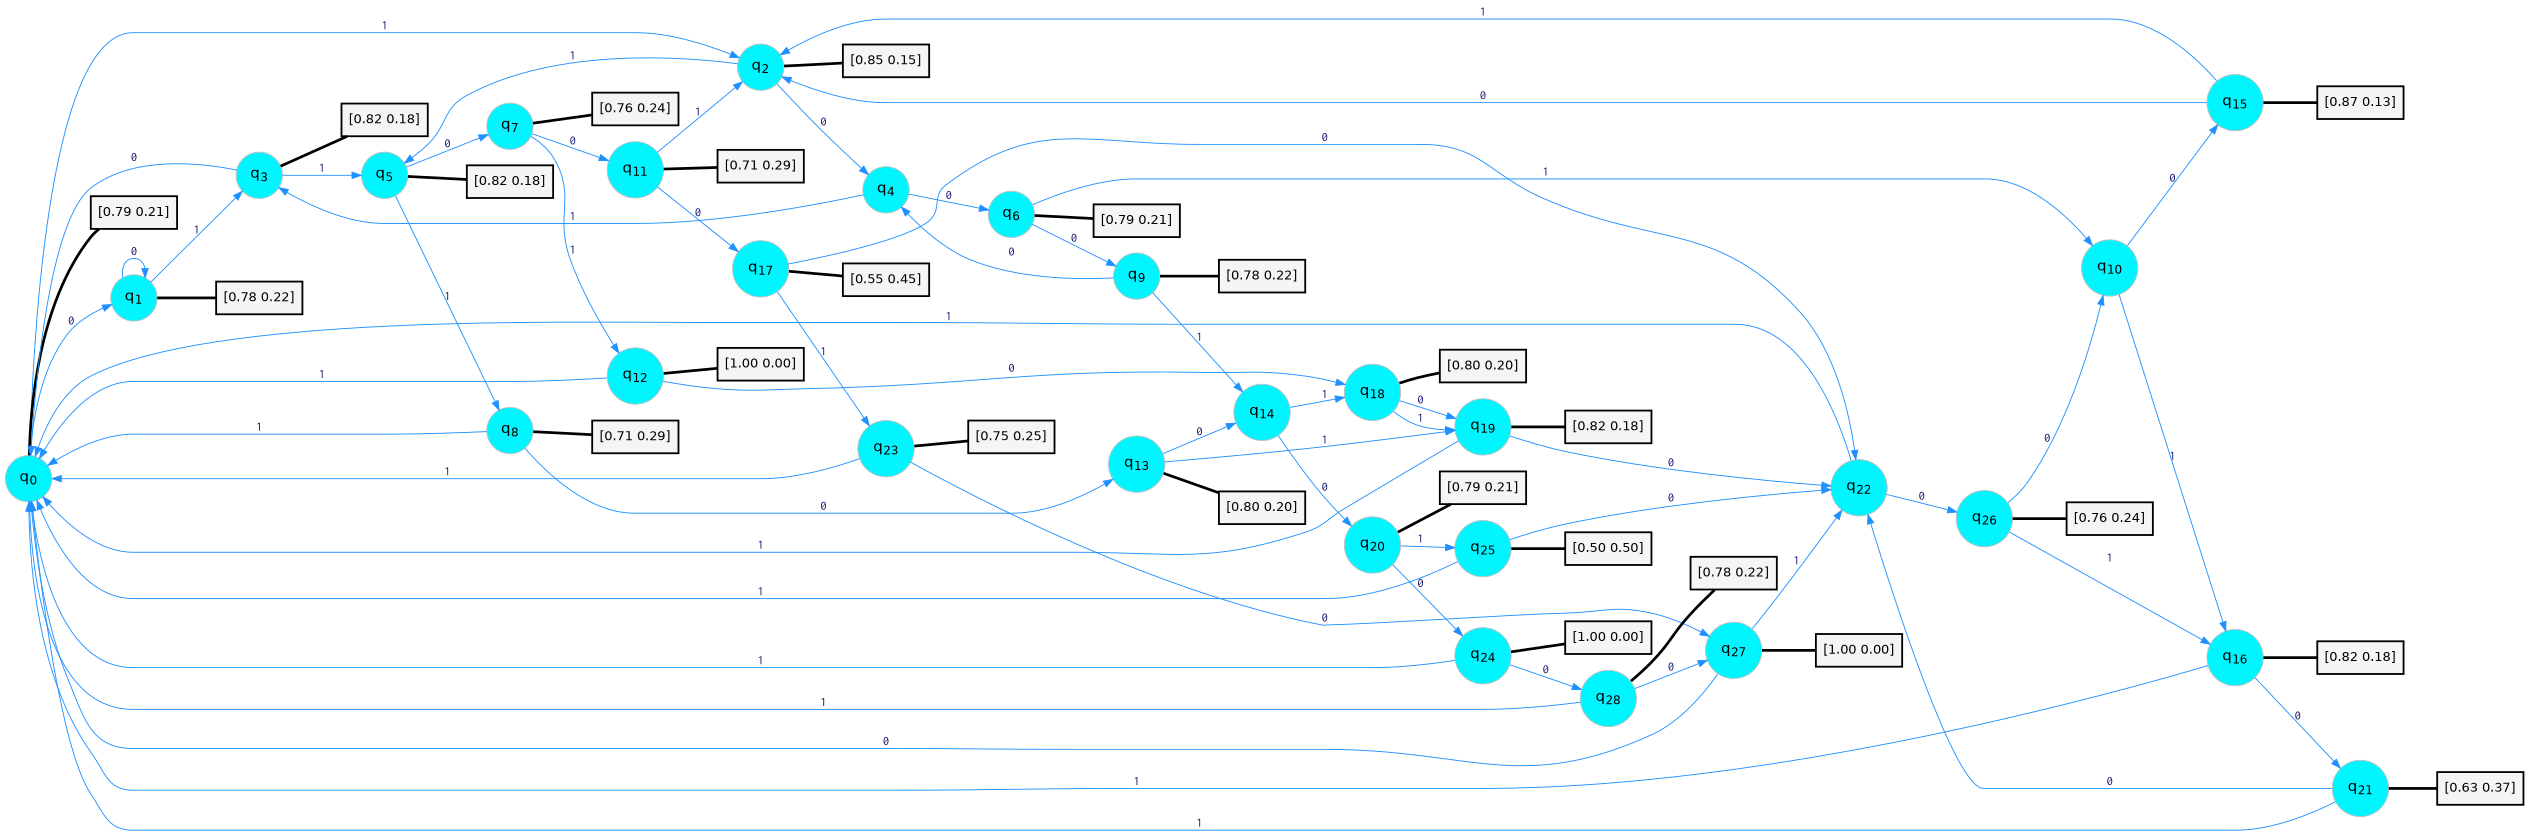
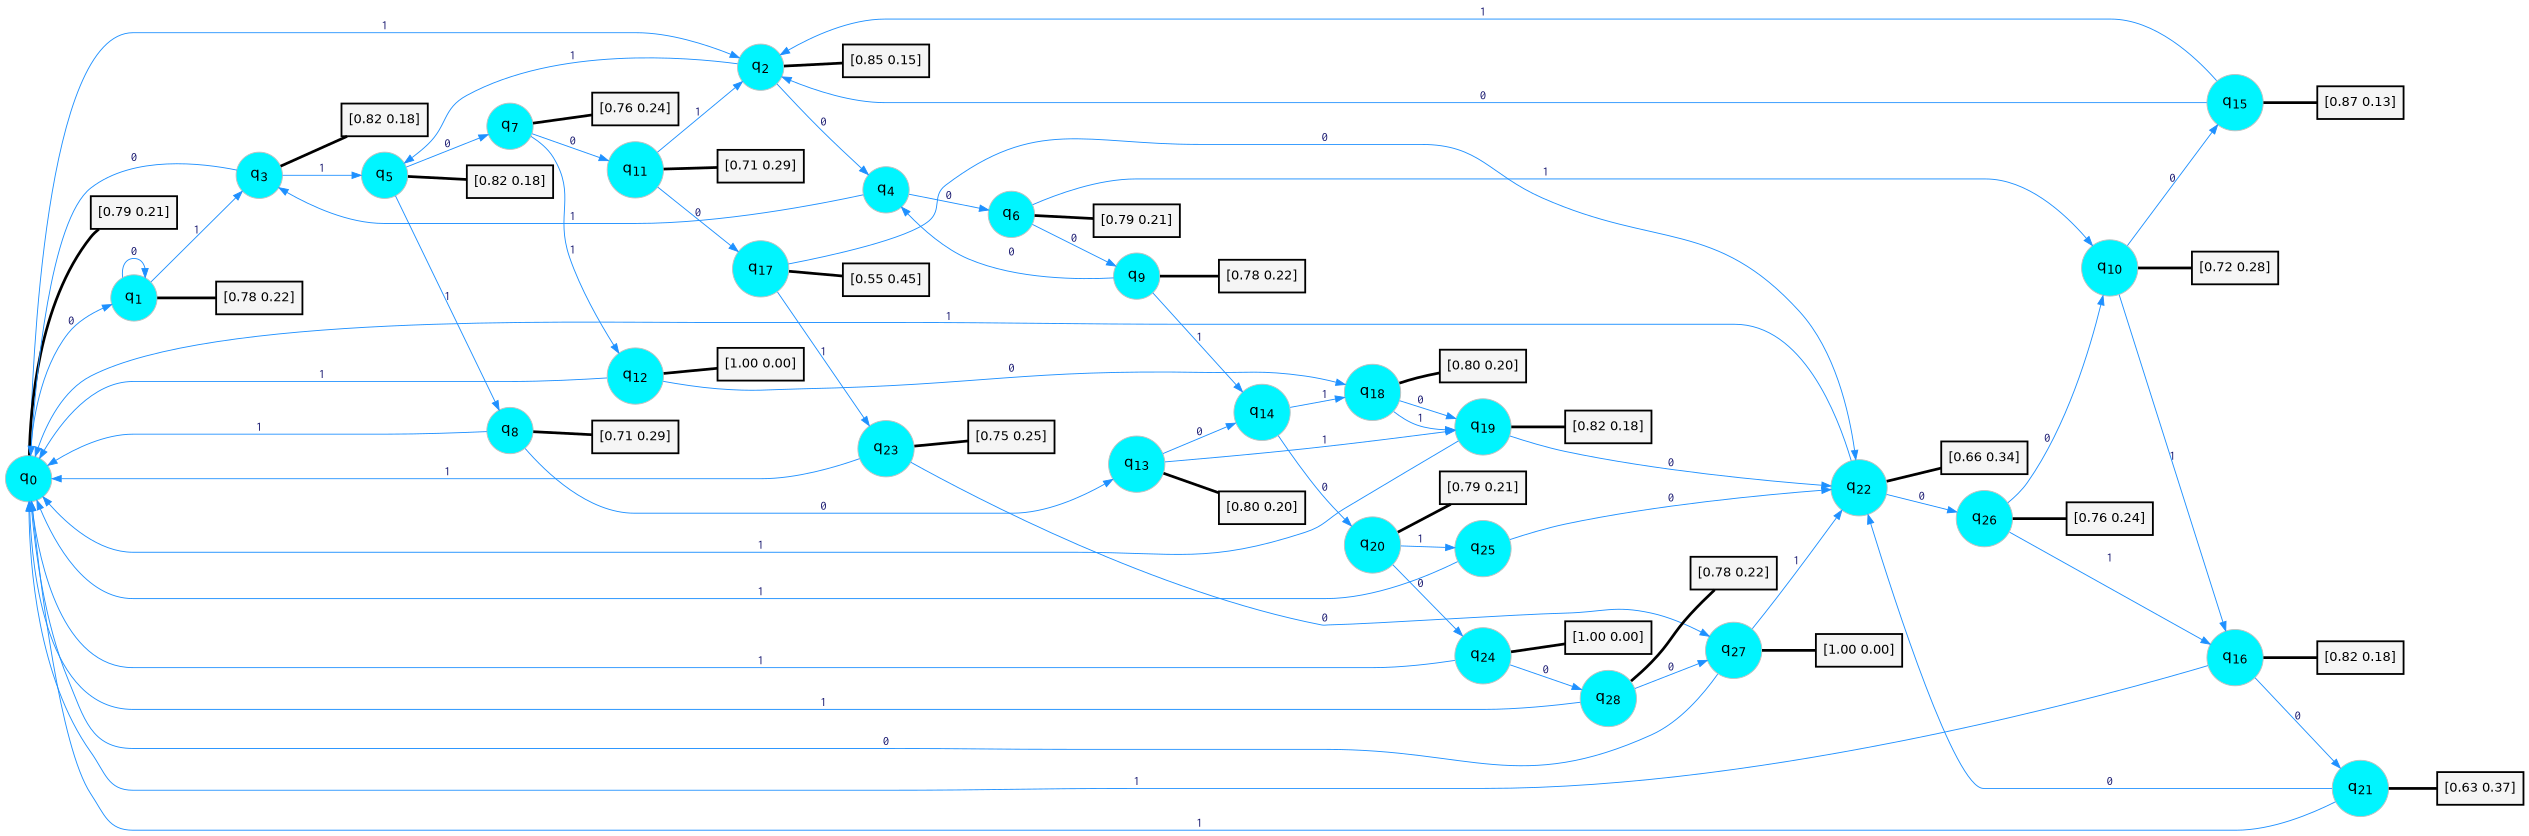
node "[0.72 0.28]": added
node "[0.66 0.34]": added
node "[0.50 0.50]": removed
